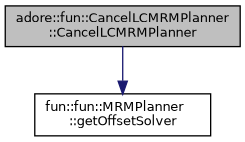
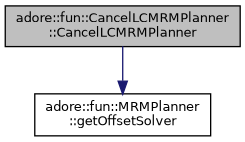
node "fun::fun::MRMPlanner ::getOffsetSolver": label "fun::fun::MRMPlanner ::getOffsetSolver" -> "adore::fun::MRMPlanner ::getOffsetSolver"
